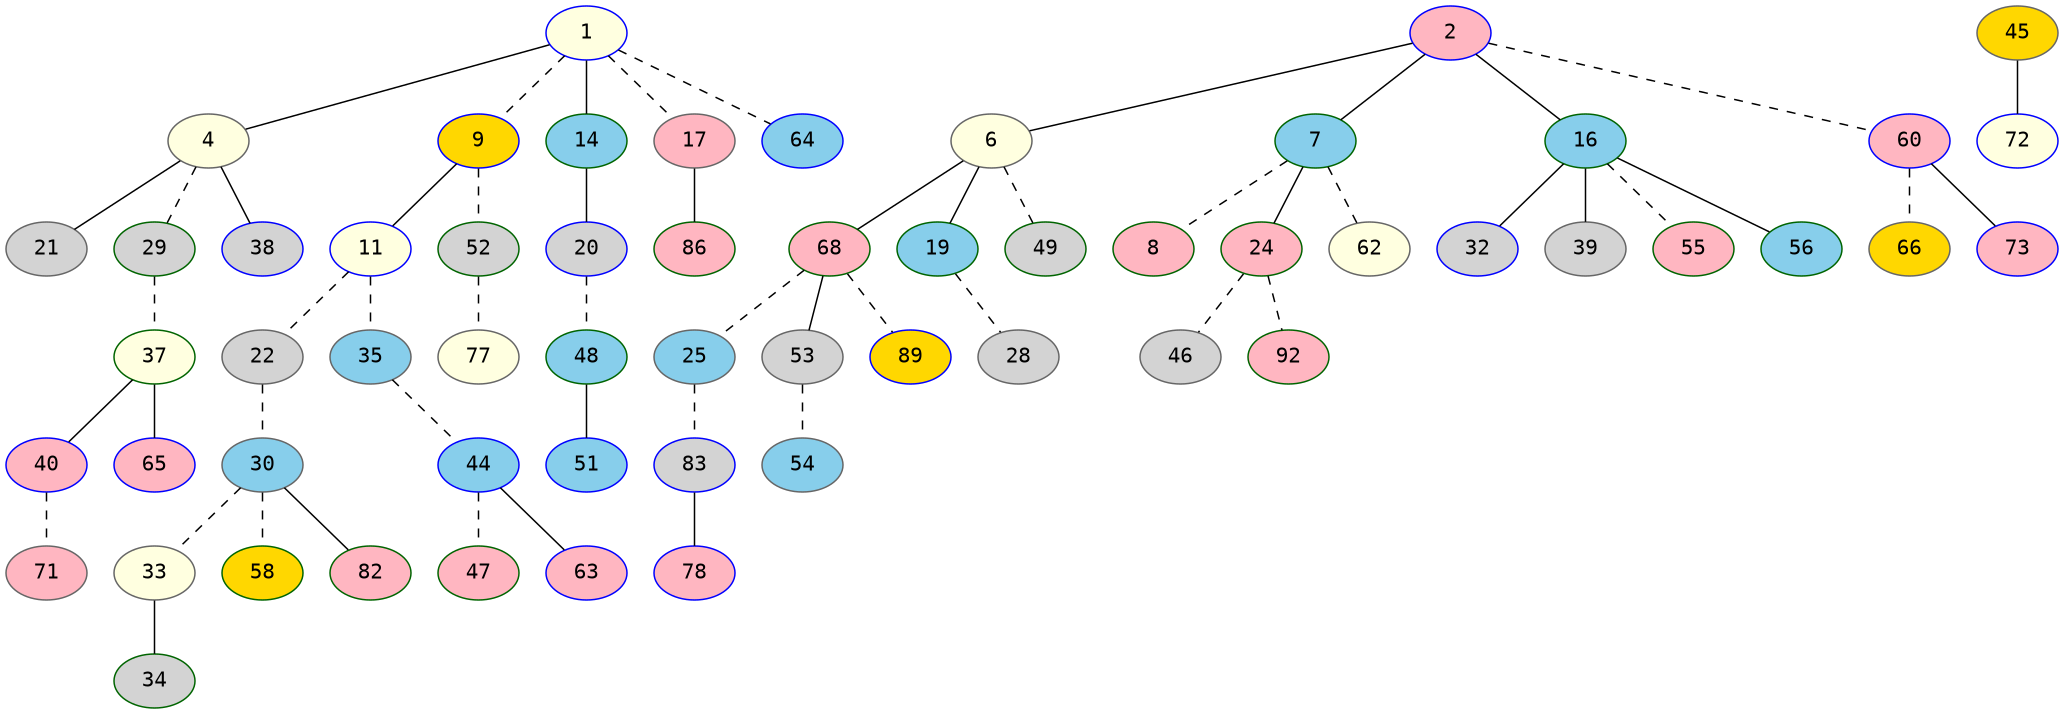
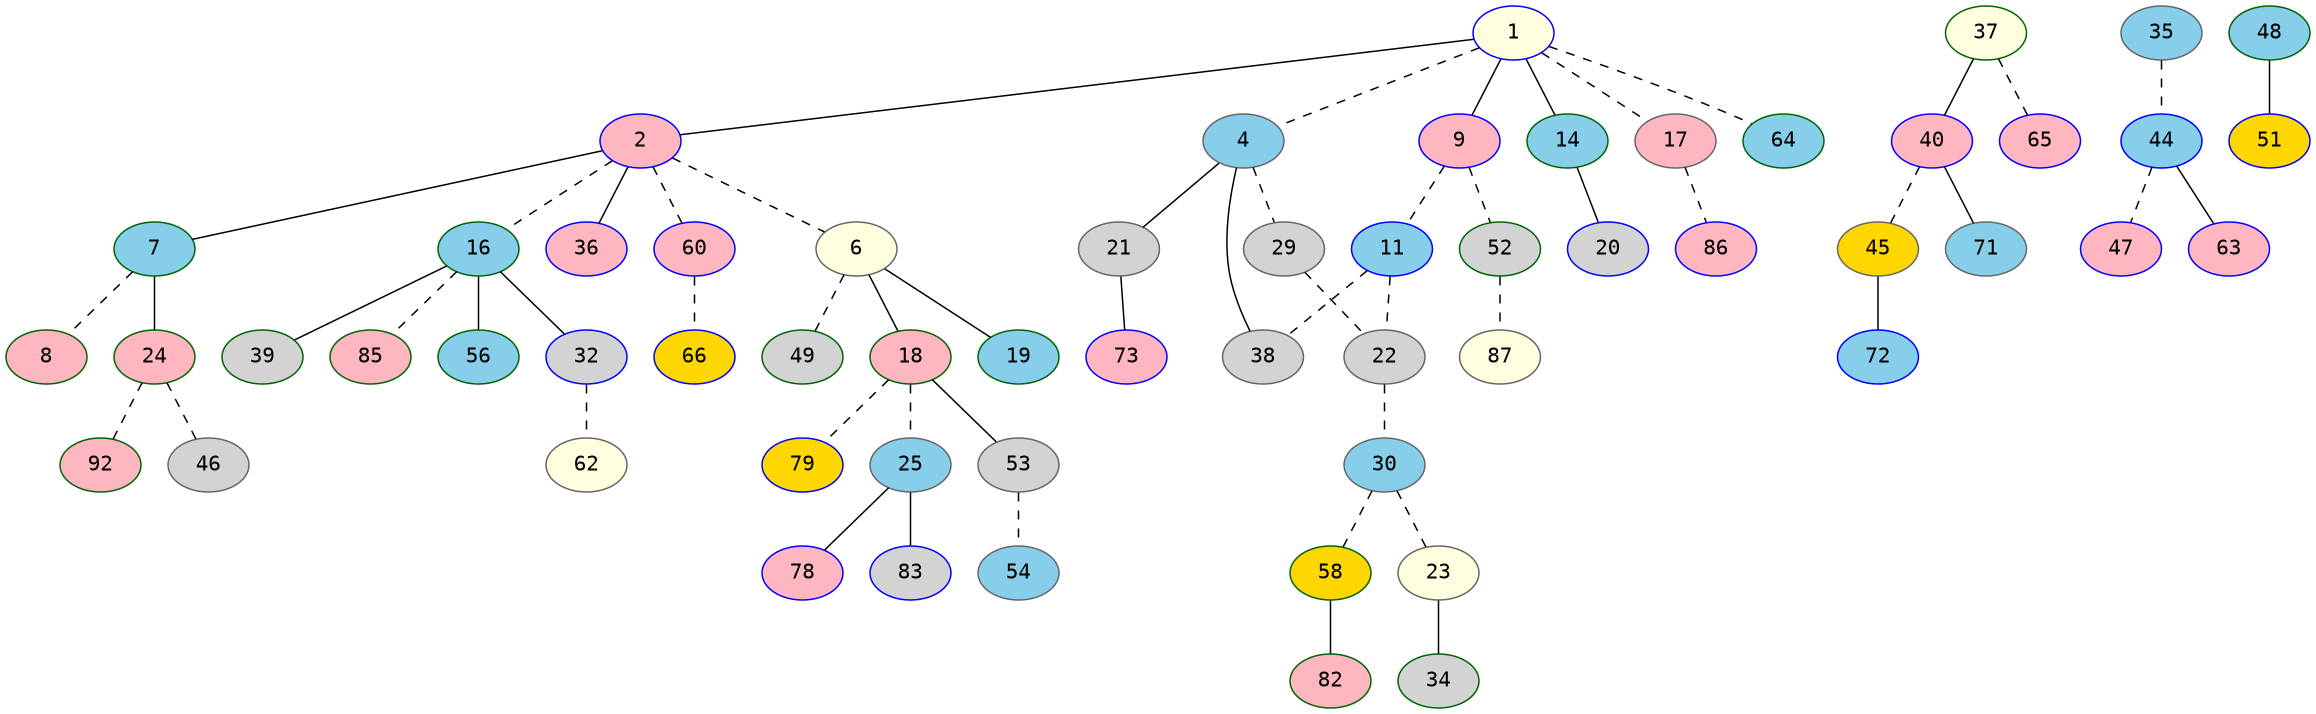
edge "1" -- "4": style solid -> dashed
edge "1" -- "9": style dashed -> solid
edge "1" -- "2": added
edge "2" -- "6": style solid -> dashed
edge "2" -- "16": style solid -> dashed
node "4": fillcolor lightyellow -> skyblue
node "9": fillcolor gold -> lightpink
node "64": color blue -> darkgreen
node "72": fillcolor lightyellow -> skyblue
edge "9" -- "11": style solid -> dashed
edge "17" -- "86": style solid -> dashed
edge "7" -- "62": now "32" -- "62"
edge "40" -- "45": added
edge "60" -- "73": now "21" -- "73"
node "29": color darkgreen -> gray40
node "38": color blue -> gray40
node "11": fillcolor lightyellow -> skyblue
node "36": added
node "86": color darkgreen -> blue
node "68": label "68" -> "18"
node "39": color gray40 -> darkgreen
node "55": label "55" -> "85"
node "66": color gray40 -> blue
edge "29" -- "37": now "29" -- "22"
edge "11" -- "35": now "11" -- "38"
edge "20" -- "48": removed
node "77": label "77" -> "87"
node "89": label "89" -> "79"
node "28": removed
edge "37" -- "65": style solid -> dashed
edge "25" -- "83": style dashed -> solid
node "51": fillcolor skyblue -> gold
edge "40" -- "71": style dashed -> solid
edge "30" -- "82": now "58" -- "82"
edge "83" -- "78": now "25" -- "78"
node "71": fillcolor lightpink -> skyblue
node "33": label "33" -> "23"
node "47": color darkgreen -> blue
